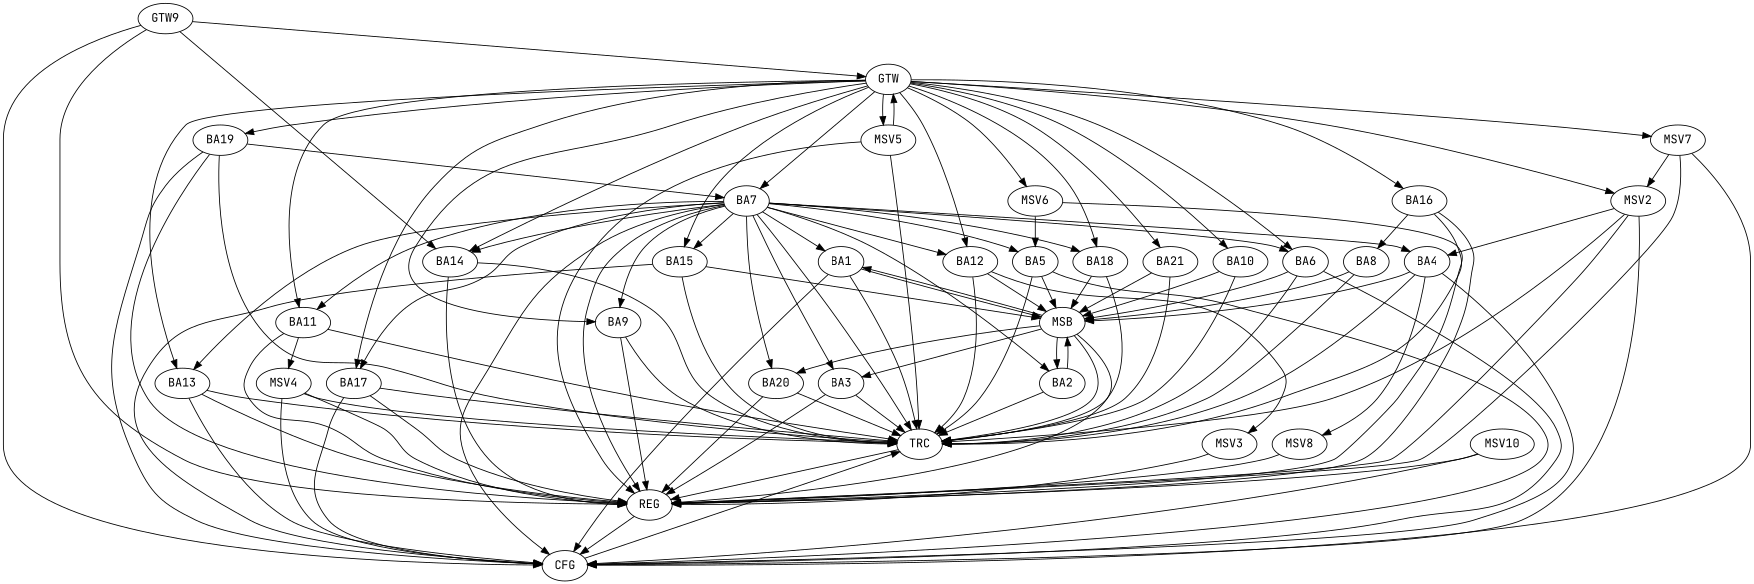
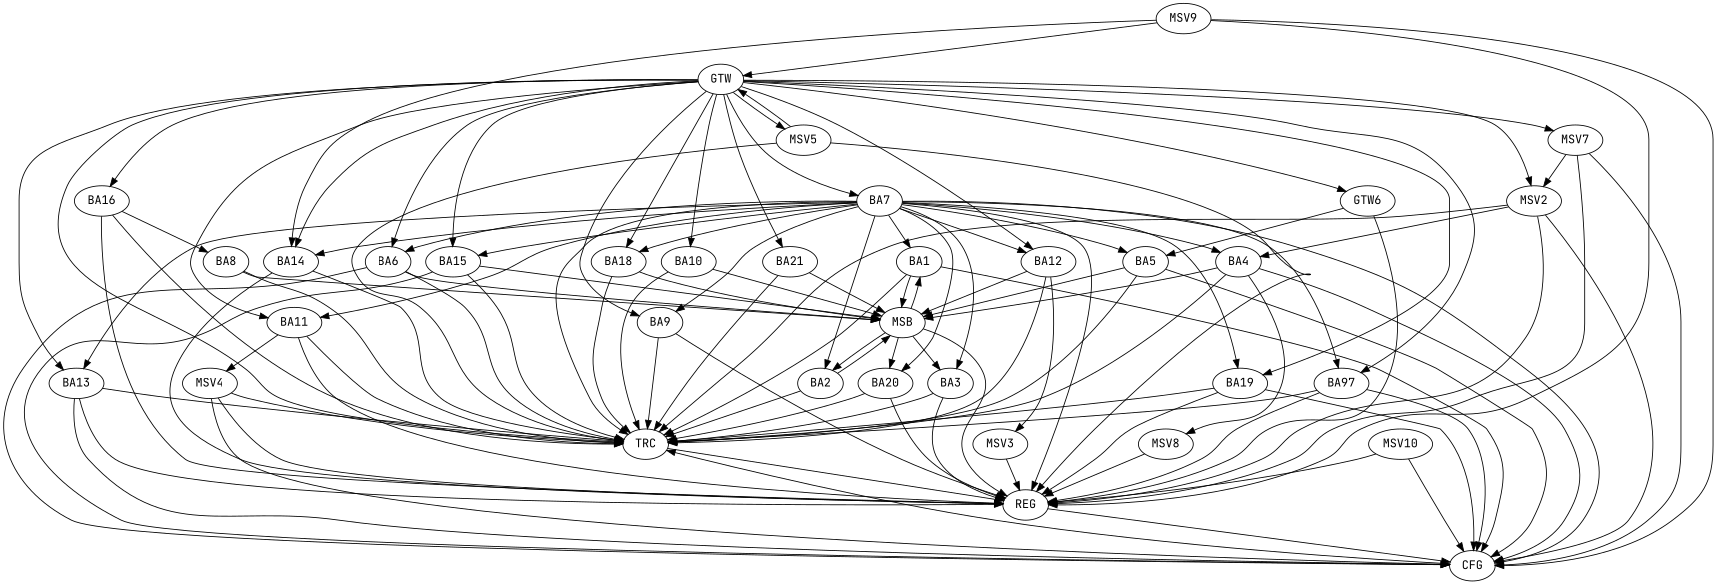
node "GTW9": label "GTW9" -> "MSV9"
edge "BA19" -> "BA7": reversed
node "MSV6": label "MSV6" -> "GTW6"
node "BA17": label "BA17" -> "BA97"
edge "MSB" -> "TRC": now "GTW" -> "TRC"
